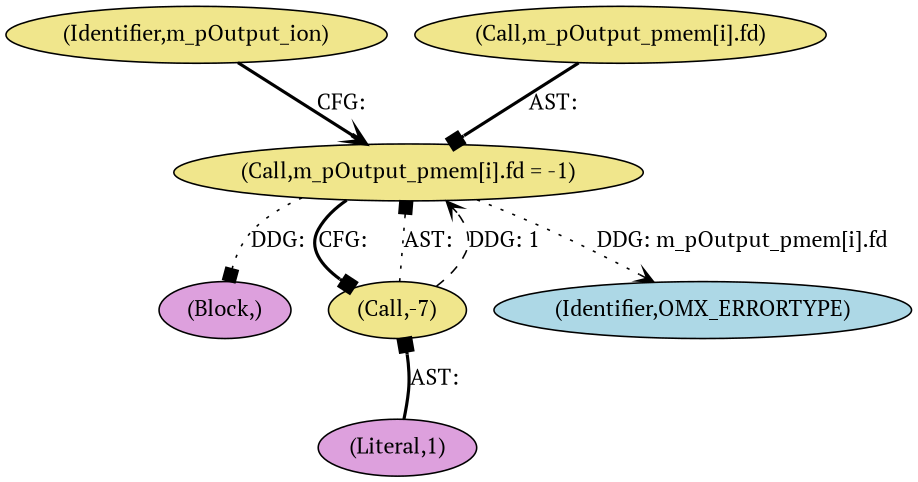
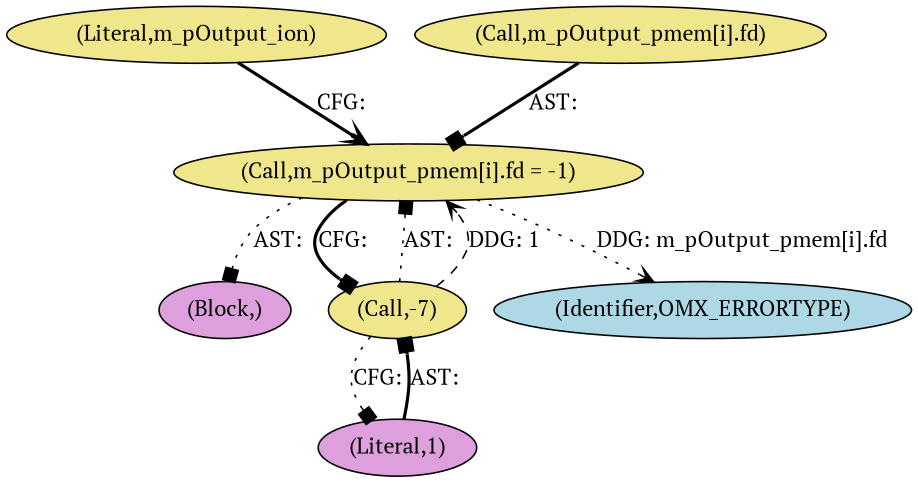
node "(Identifier,m_pOutput_ion)": label "(Identifier,m_pOutput_ion)" -> "(Literal,m_pOutput_ion)"
edge "(Call,m_pOutput_pmem[i].fd = -1)" -> "(Block,)": label "DDG: " -> "AST: "
edge "(Call,-7)" -> "(Literal,1)": added, label "CFG:"
